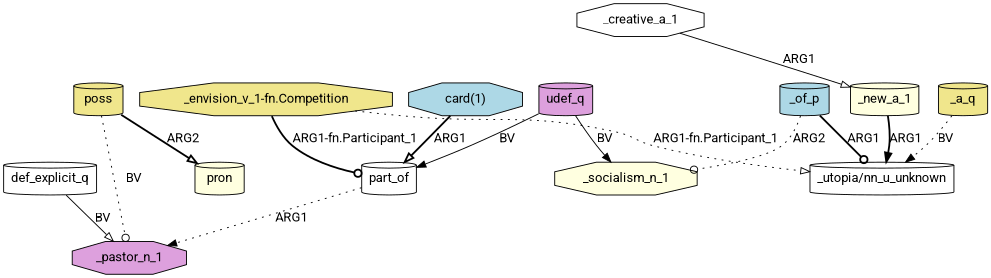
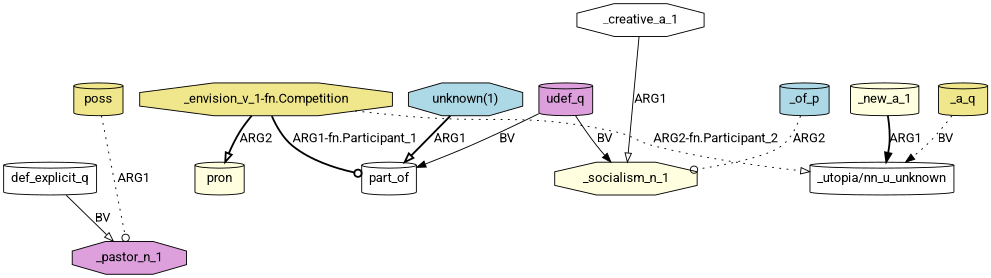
edge "_creative_a_1" -> "_new_a_1": now "_creative_a_1" -> "_socialism_n_1"
node "card(1)": label "card(1)" -> "unknown(1)"
edge "_of_p" -> "_utopia/nn_u_unknown": removed, label "ARG1"
edge "poss" -> "pron": now "_envision_v_1-fn.Competition" -> "pron"
edge "_envision_v_1-fn.Competition" -> "_utopia/nn_u_unknown": label "ARG1-fn.Participant_1" -> "ARG2-fn.Participant_2"
edge "poss" -> "_pastor_n_1": label "BV" -> "ARG1"
edge "part_of" -> "_pastor_n_1": removed, label "ARG1"
